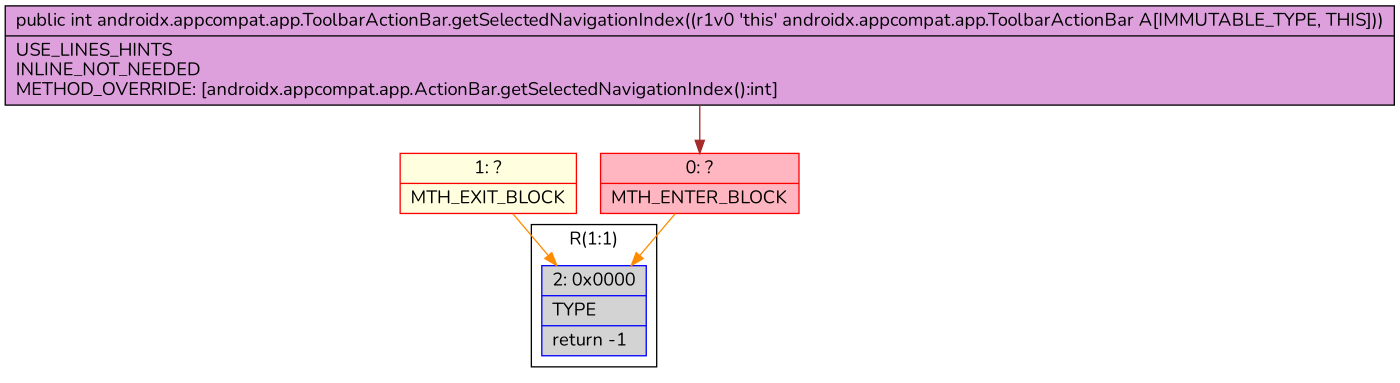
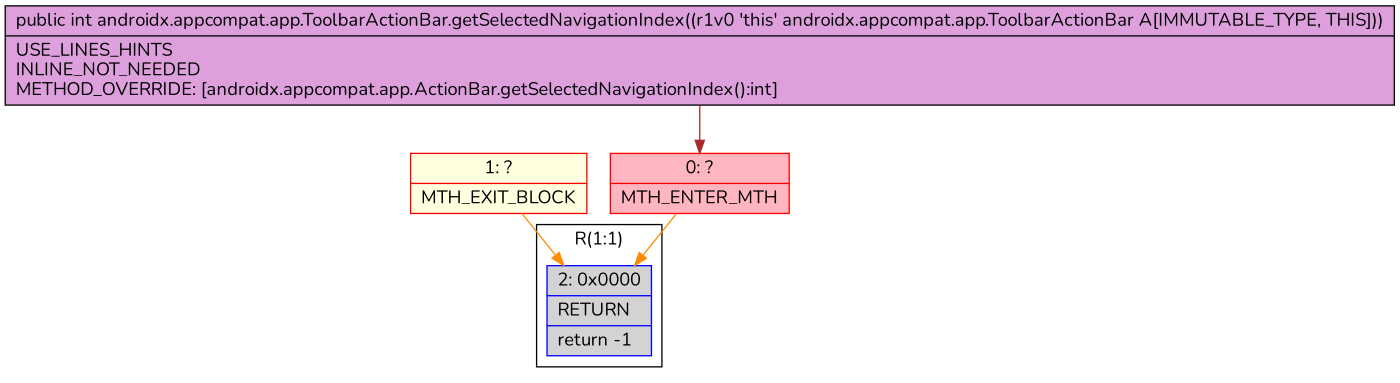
node "0: ?": text "MTH_ENTER_BLOCK" -> "MTH_ENTER_MTH"
node "2: 0x0000": text "TYPE" -> "RETURN"
